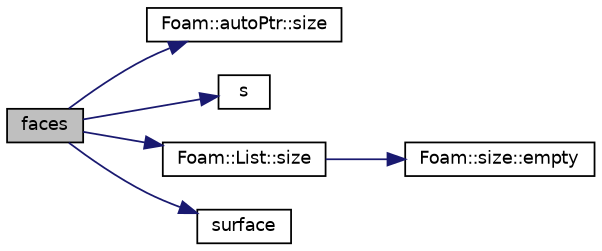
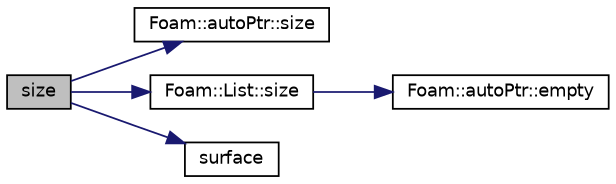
node "s": removed
node "faces": label "faces" -> "size"
node "Foam::size::empty": label "Foam::size::empty" -> "Foam::autoPtr::empty"
